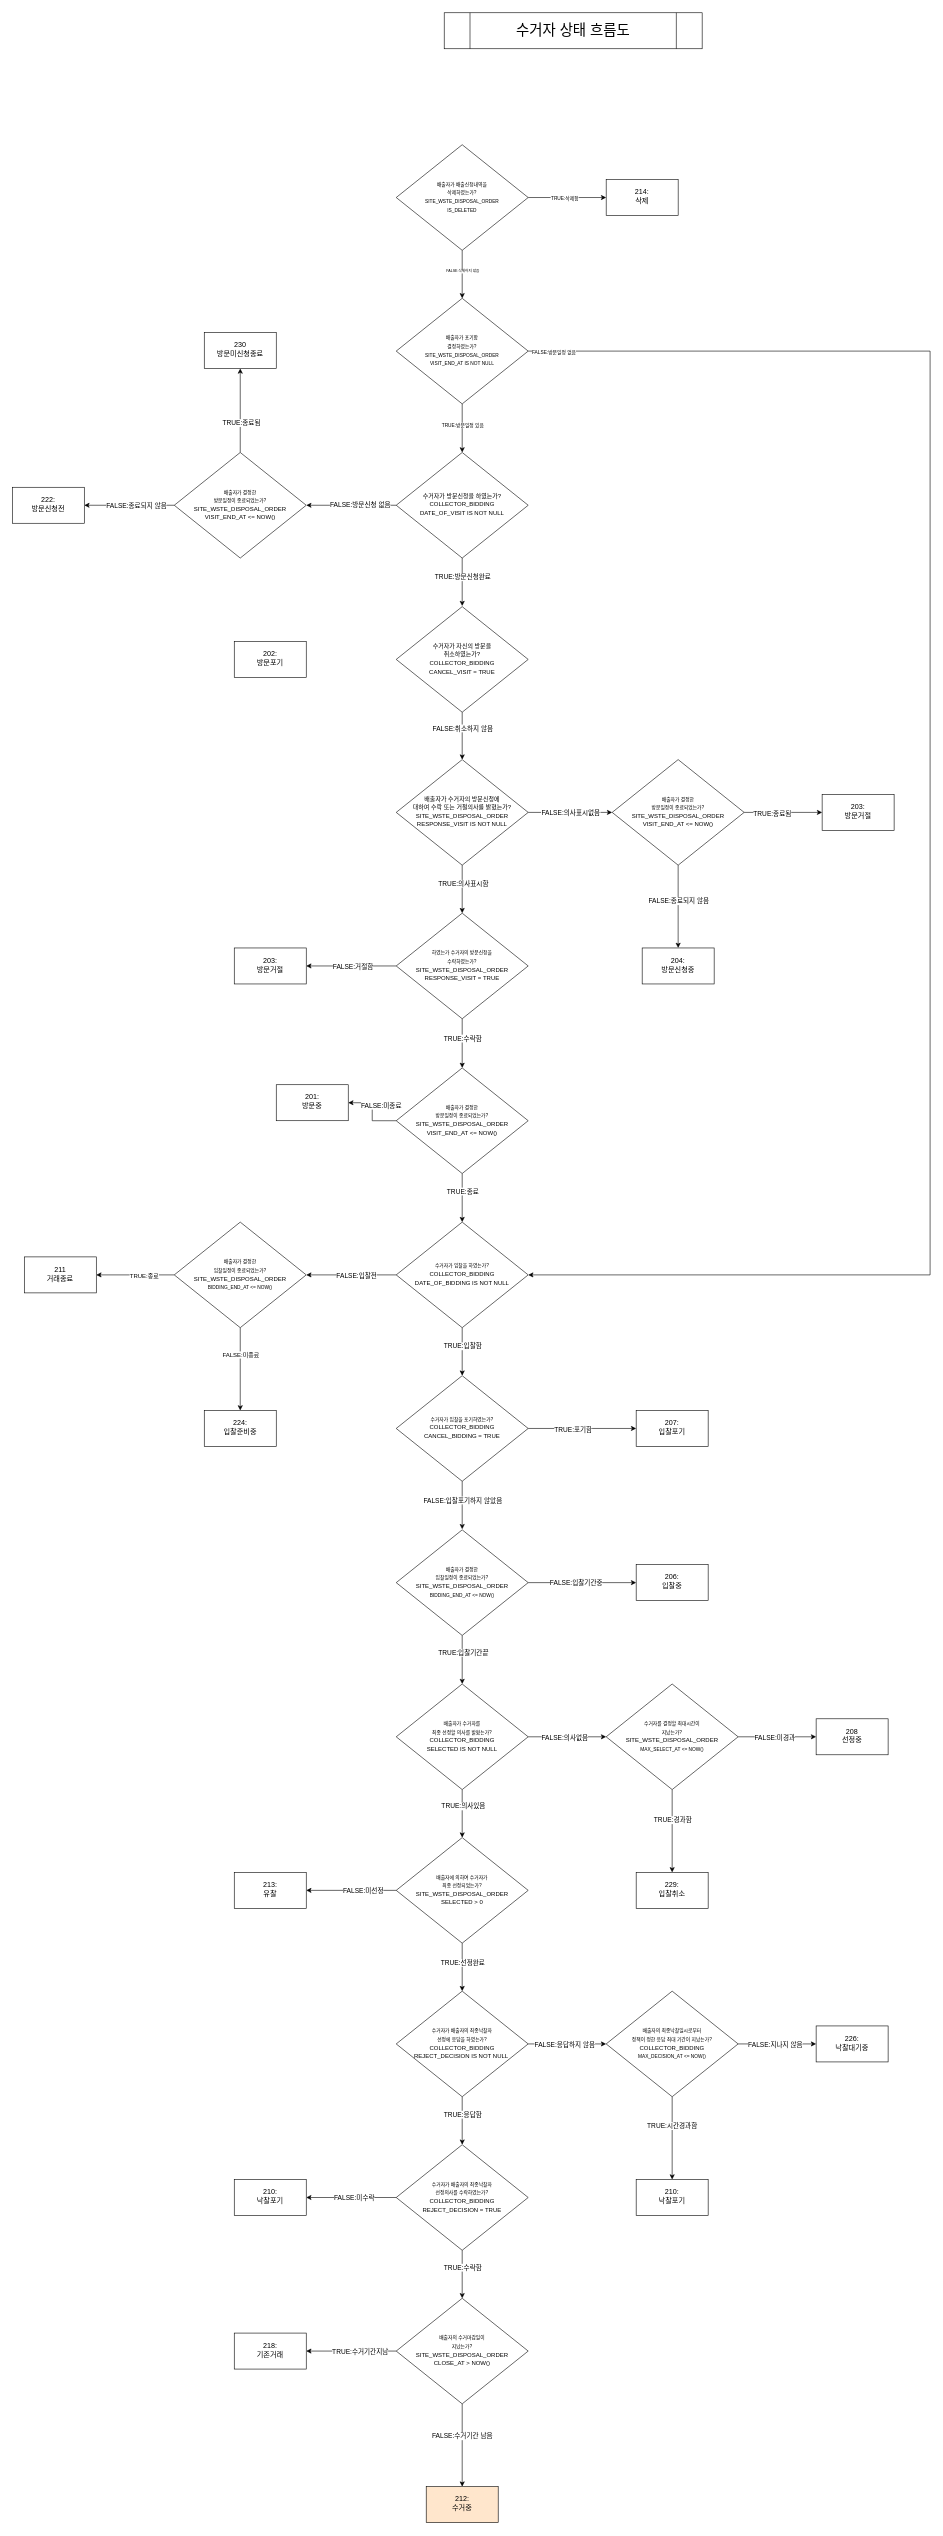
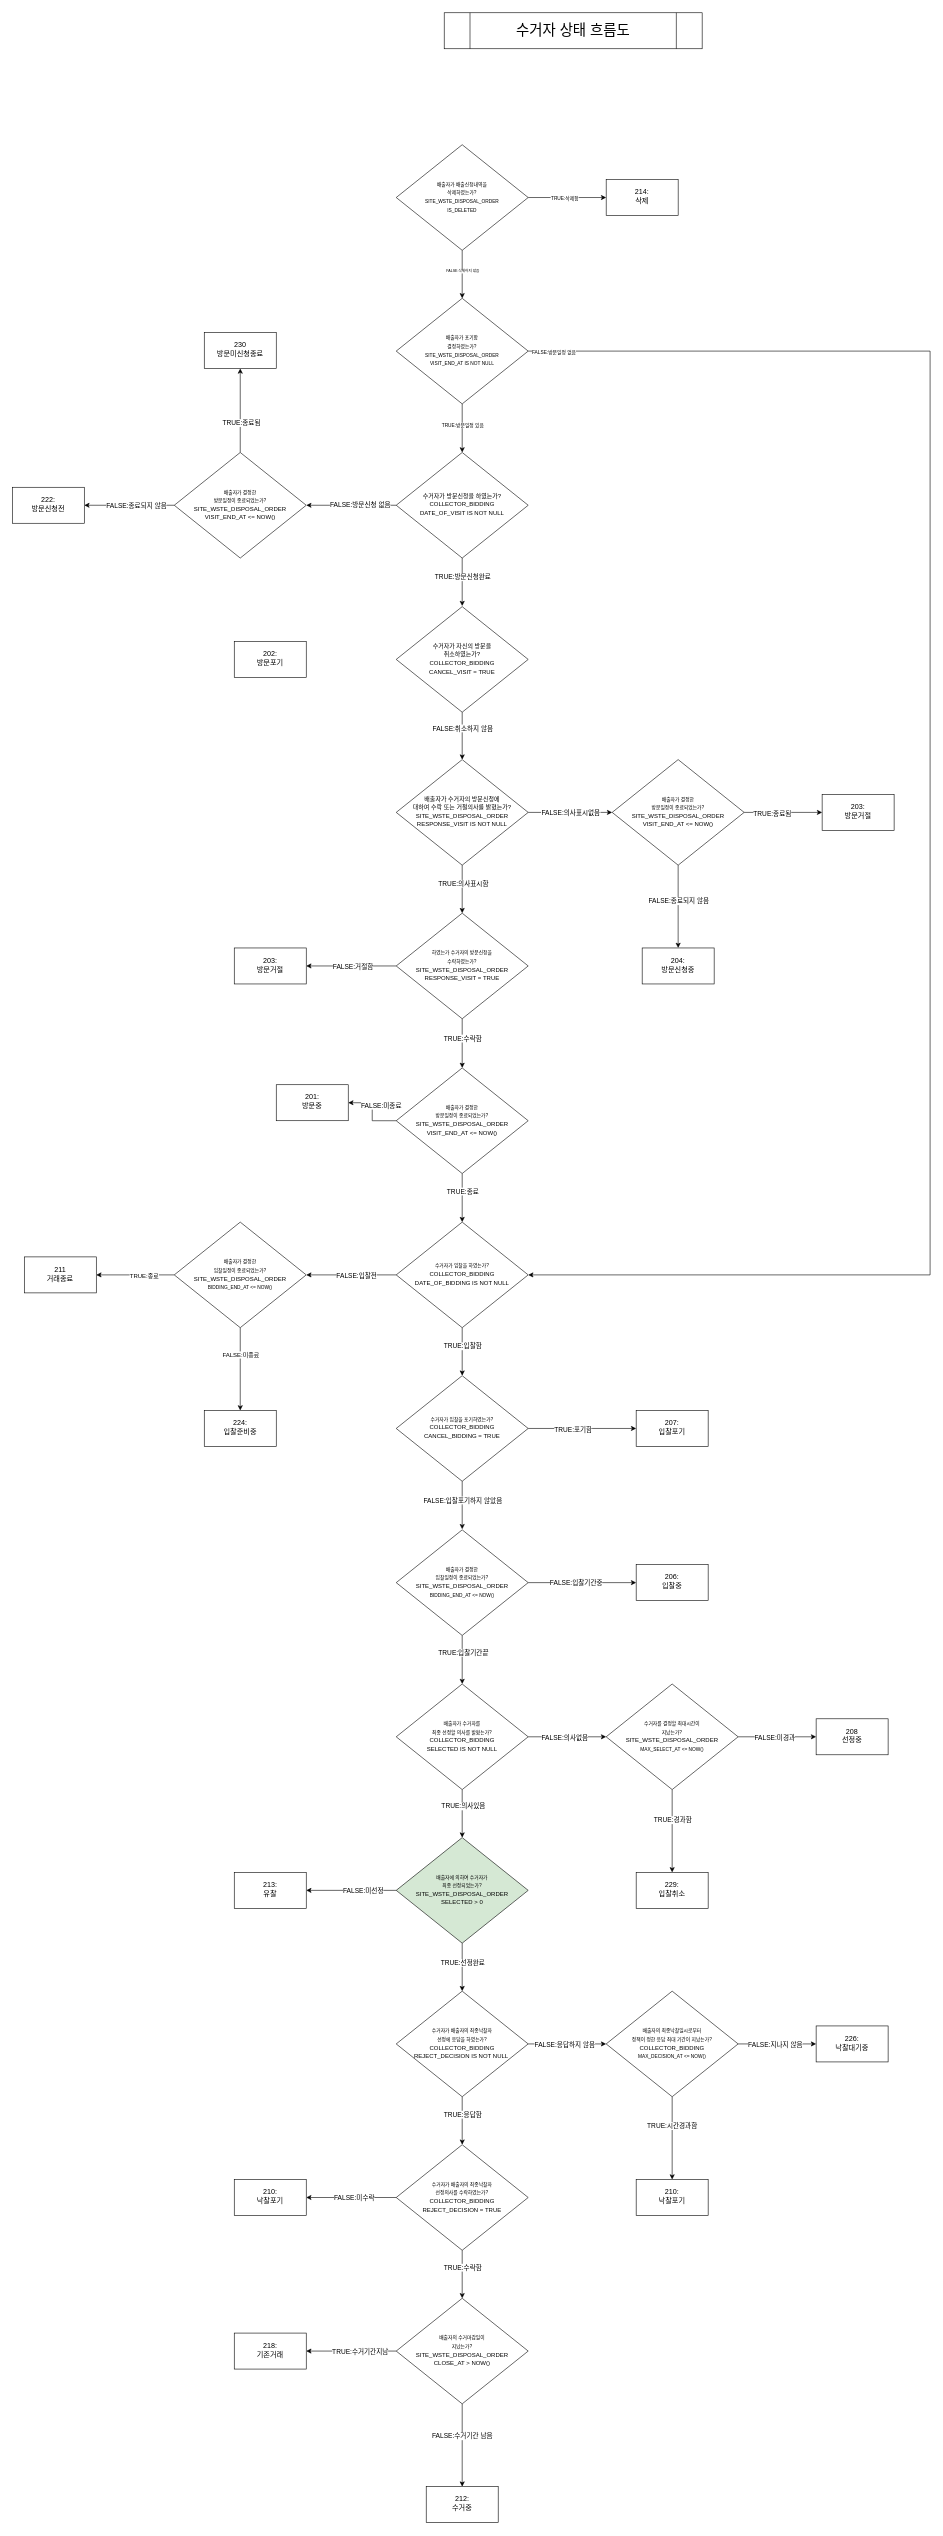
node "배출자에 의하여 수거자가 최종 선정되었는가?SITE_WSTE_DISPOSAL_ORDER SELECTED > 0": fillcolor #ffffff -> #d5e8d4
node "212: 수거중": fillcolor #ffe6cc -> #ffffff
